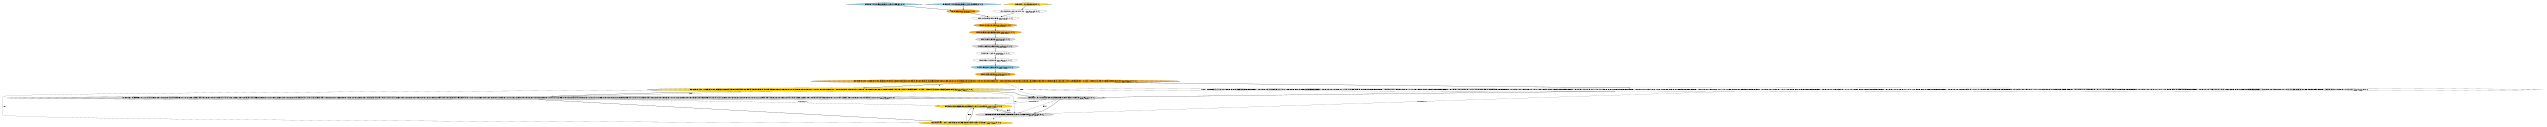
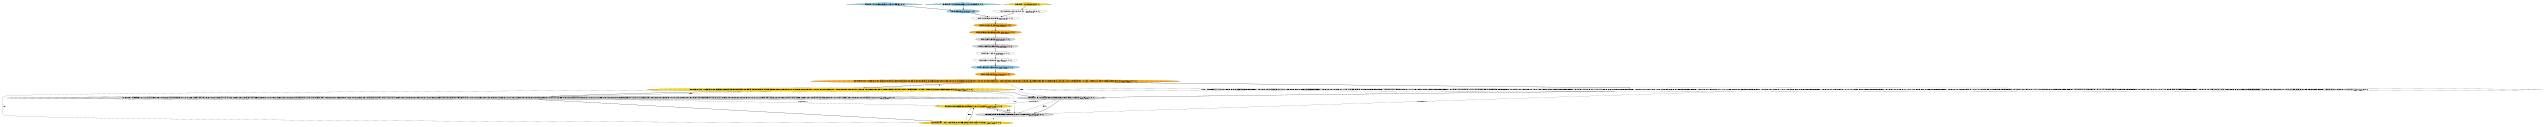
node "cannotVectorize()@@@3@@@['1', '1', '0']": fillcolor orange -> skyblue
